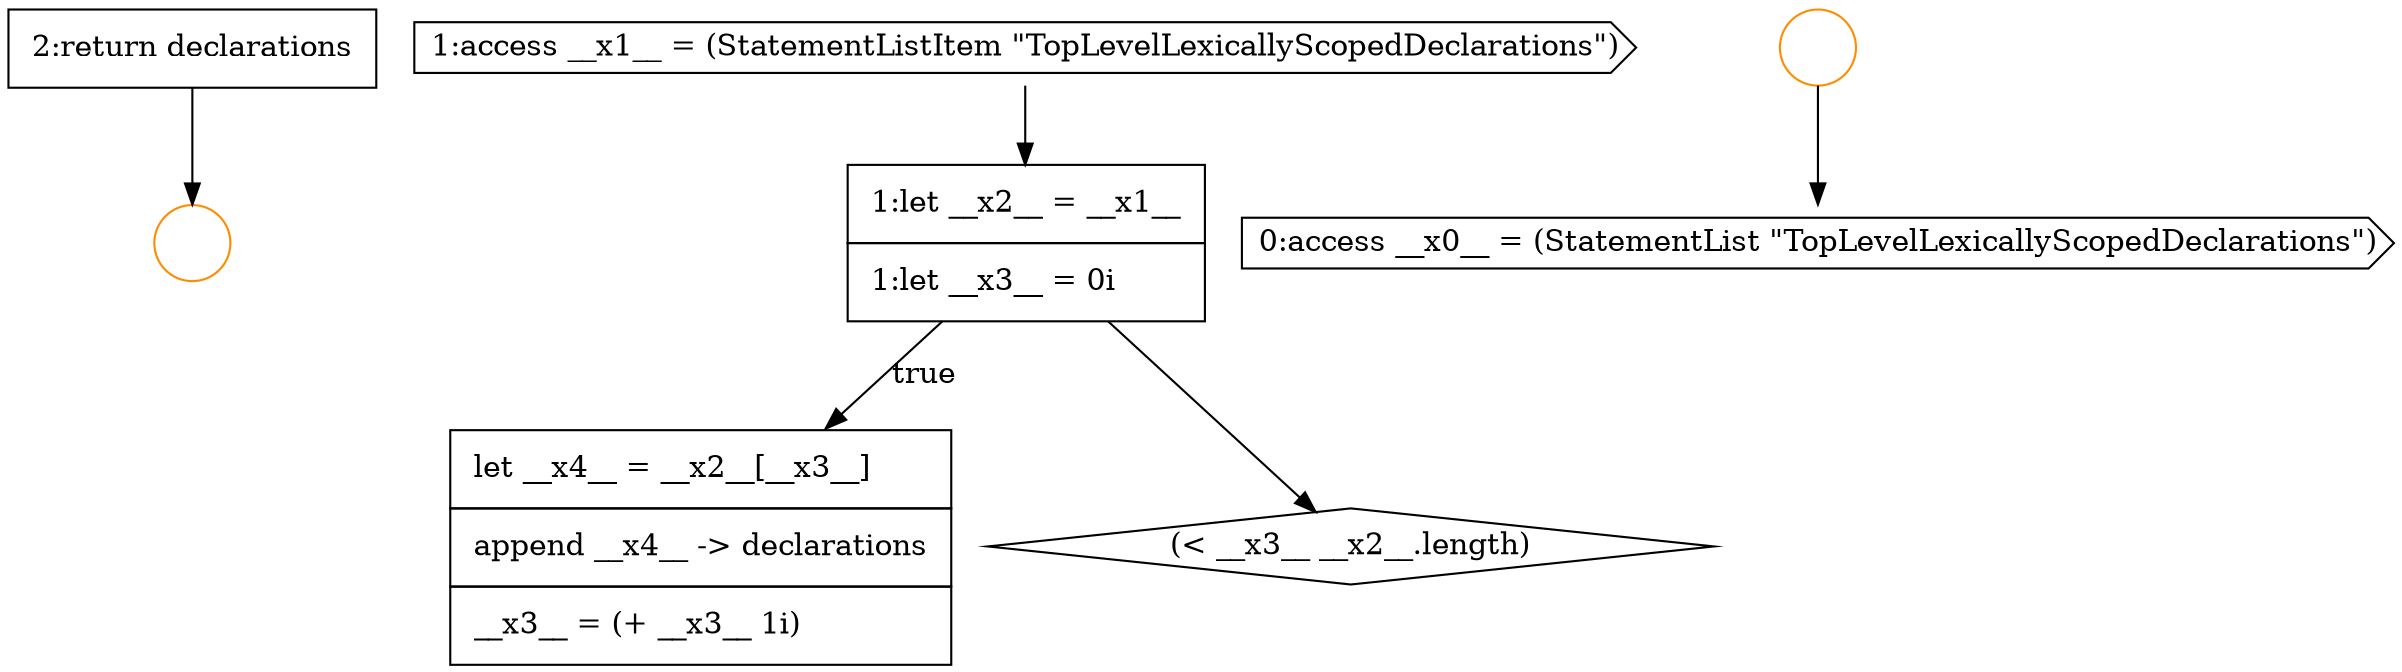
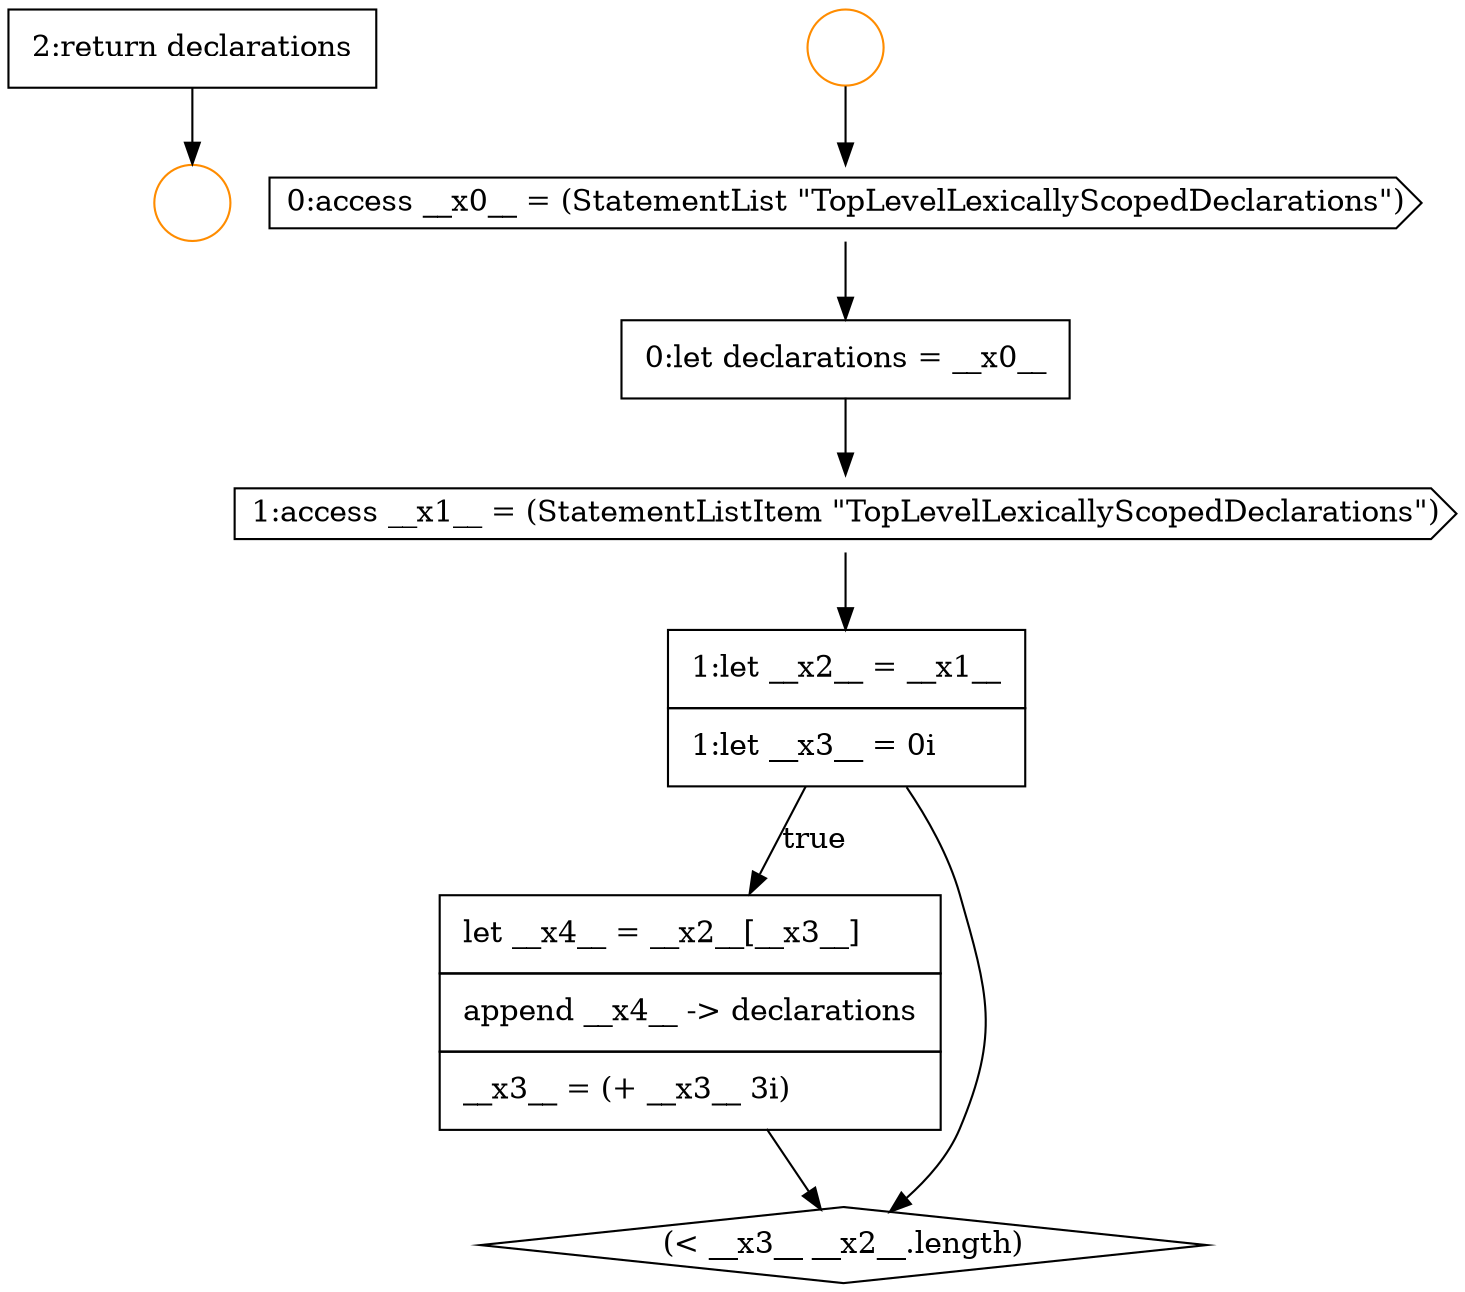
node "0:let declarations = __x0__": added
node "let __x4__ = __x2__[__x3__]": text "__x3__ = (+ __x3__ 1i)" -> "__x3__ = (+ __x3__ 3i)"
edge "let __x4__ = __x2__[__x3__]" -> "(< __x3__ __x2__.length)": added
